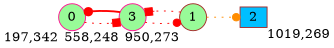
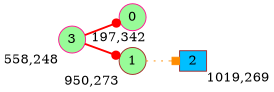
edge "1 950,273" -> "3 558,248": removed
edge "1 950,273" -> "2 1019,269": arrowhead dot -> box
edge "0 197,342" -> "3 558,248": removed
edge "3 558,248" -> "1 950,273": style dotted -> bold
